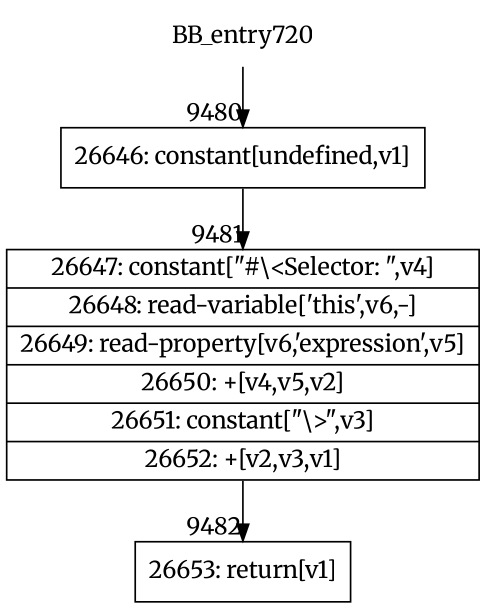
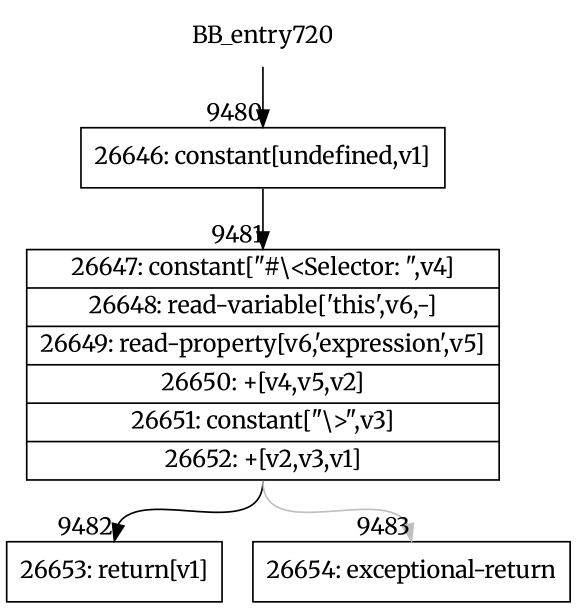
node "26654: exceptional-return": added
